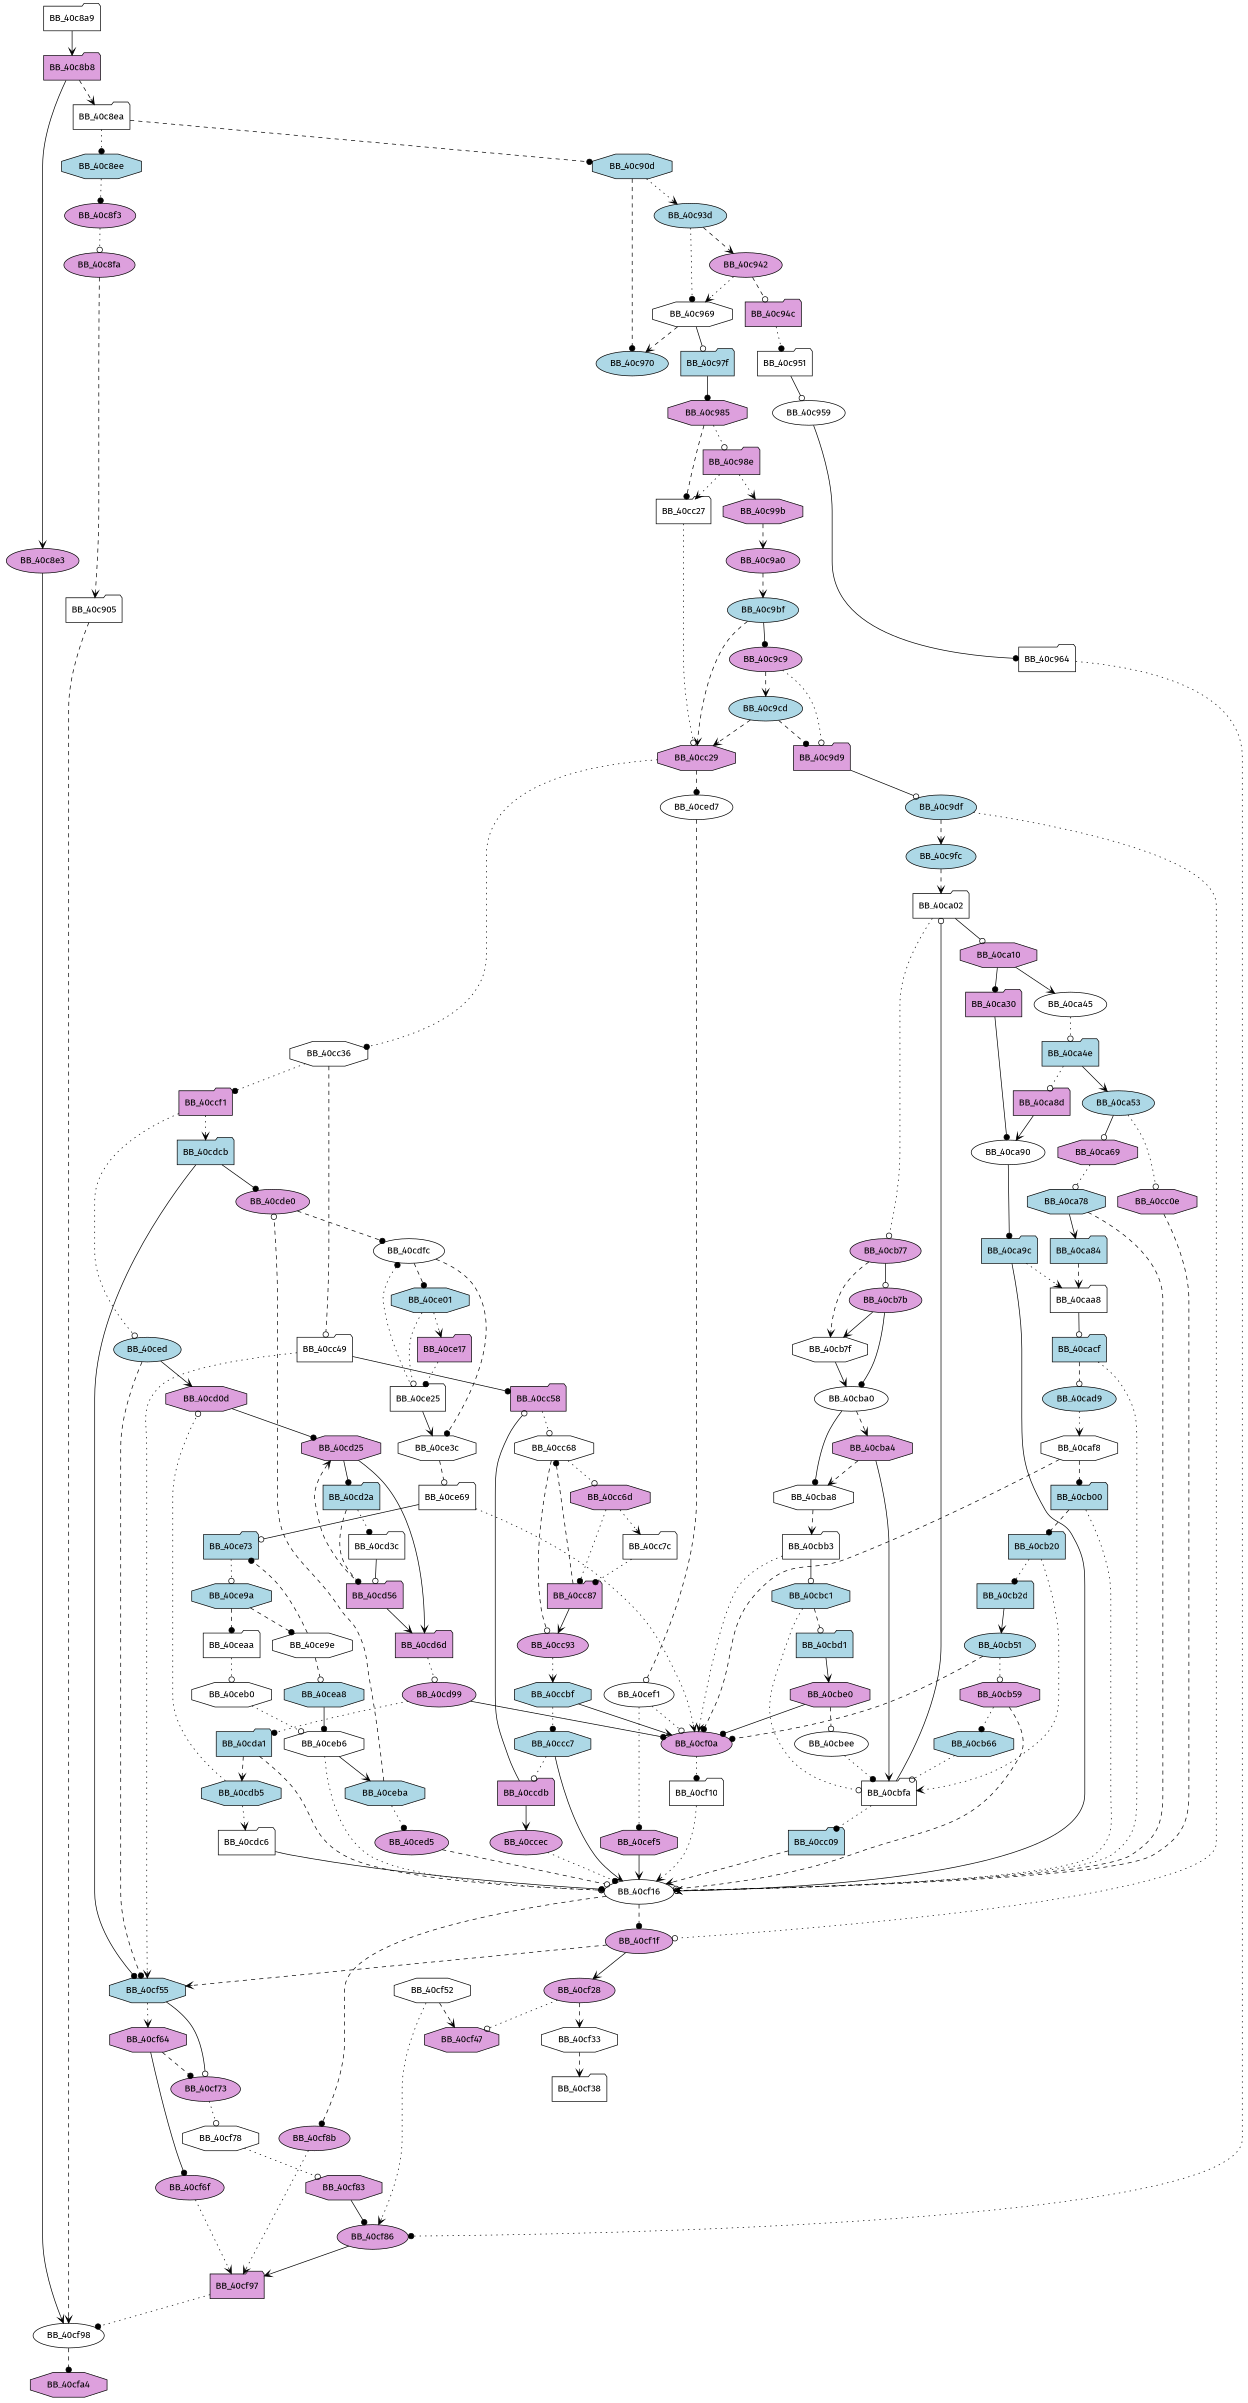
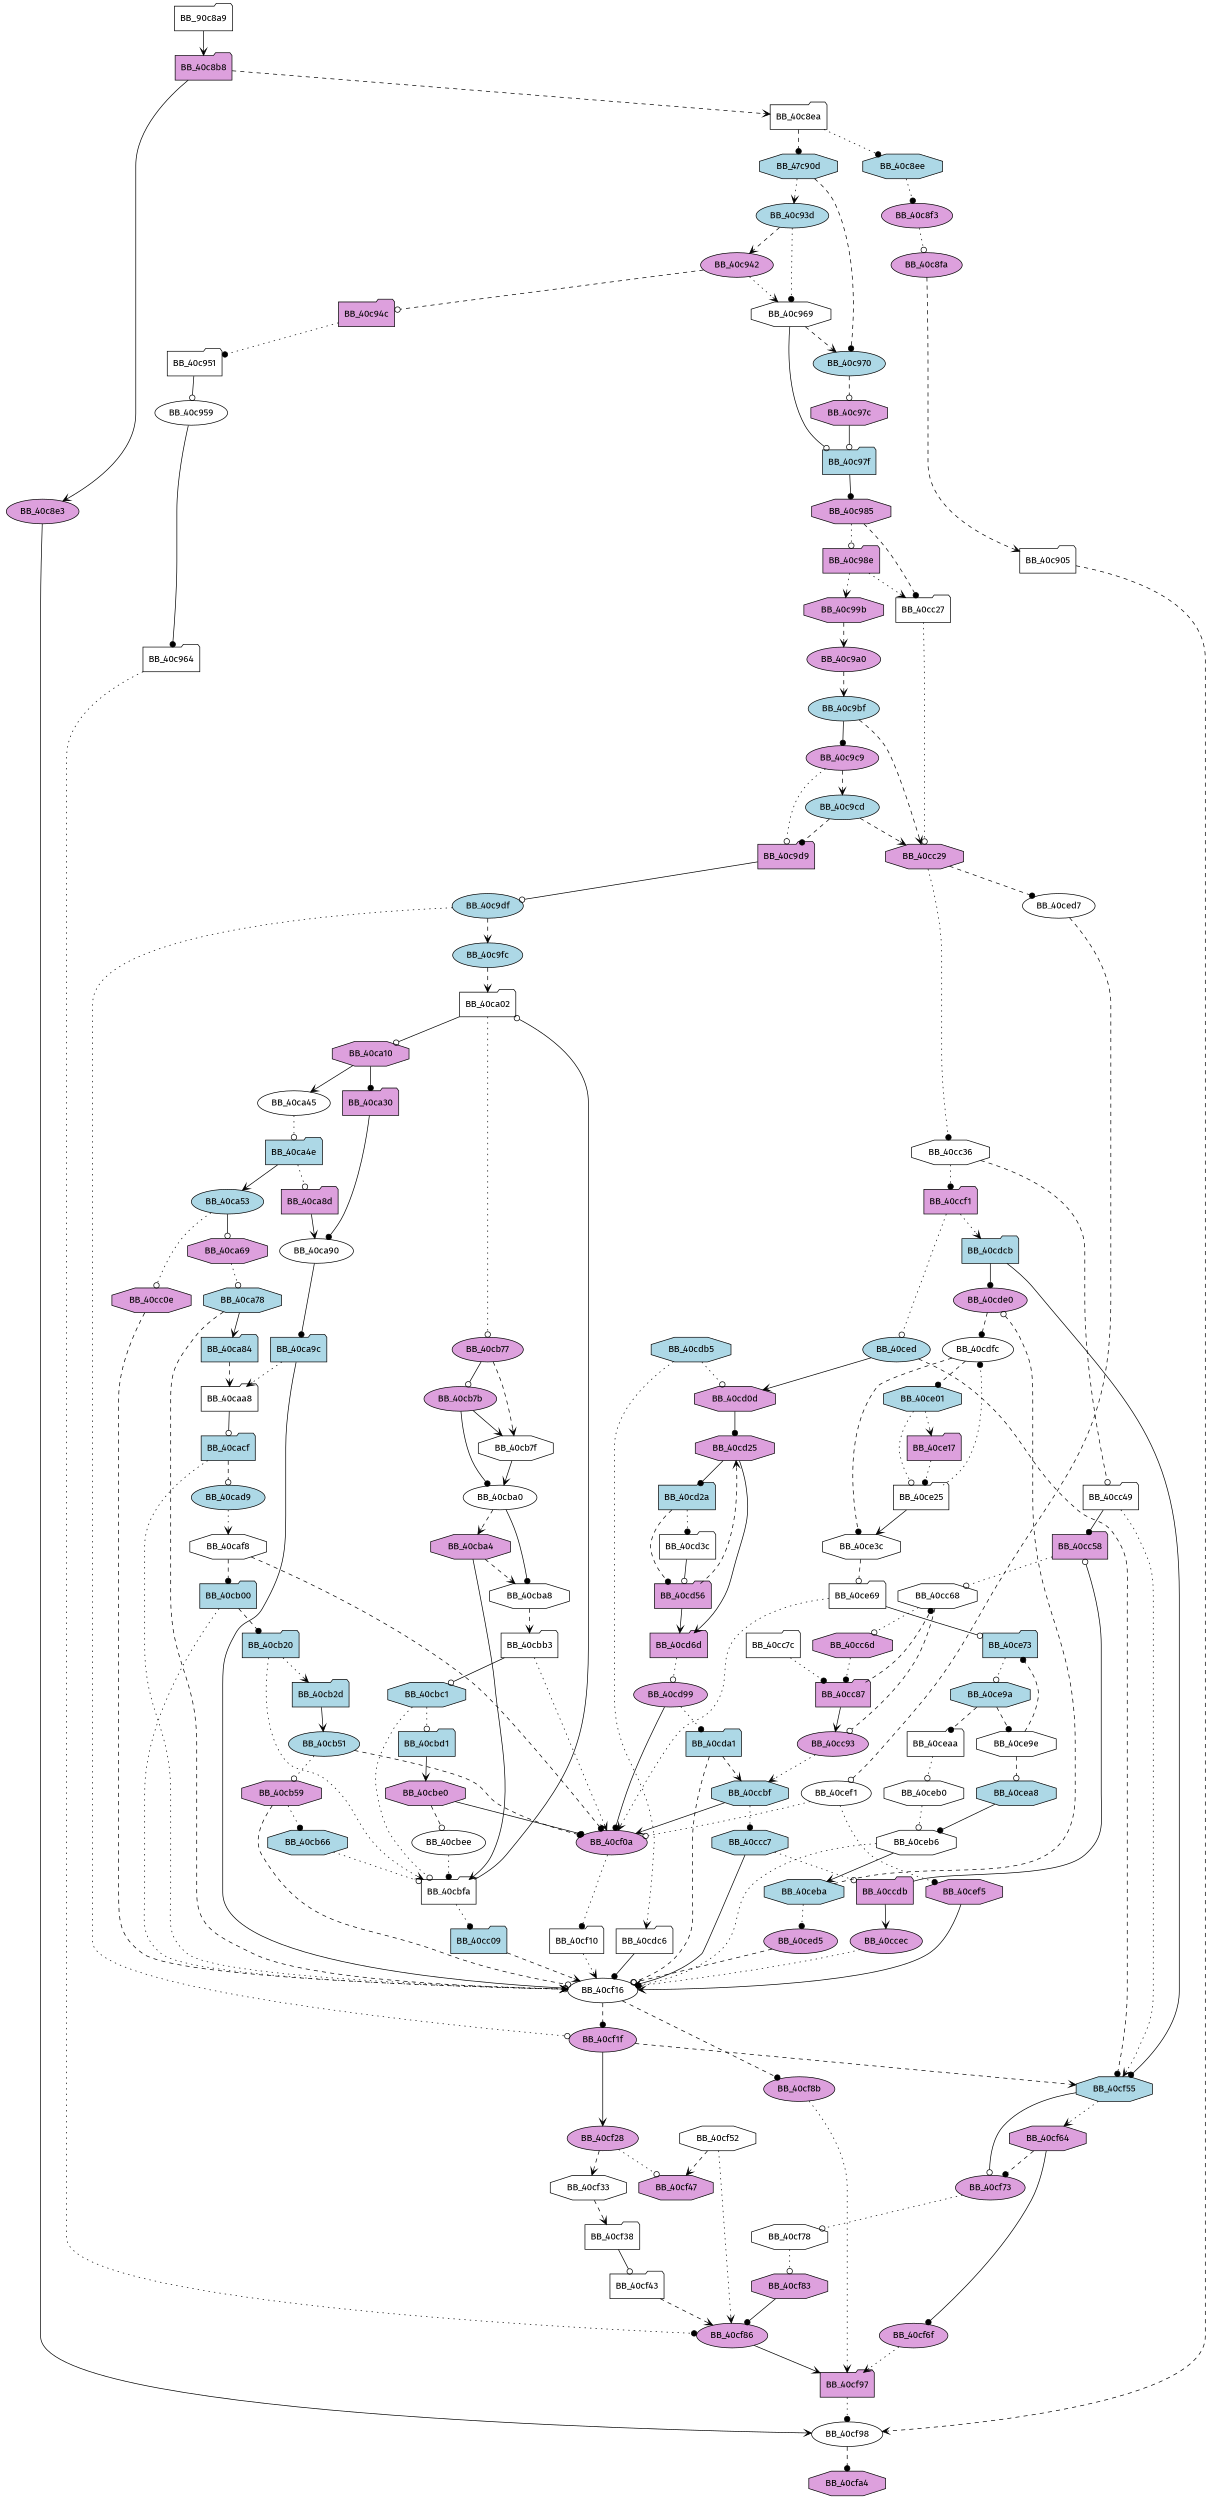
node "BB_40c8a9": label "BB_40c8a9" -> "BB_90c8a9"
node "BB_40c90d": label "BB_40c90d" -> "BB_47c90d"
node "BB_40c97c": added
edge "BB_40cc6d" -> "BB_40cc7c": removed
edge "BB_40cb20" -> "BB_40cb2d": arrowhead dot -> vee
edge "BB_40cbc1" -> "BB_40cbd1": style dashed -> dotted
edge "BB_40cda1" -> "BB_40cdb5": now "BB_40cda1" -> "BB_40ccbf"
node "BB_40cf43": added
